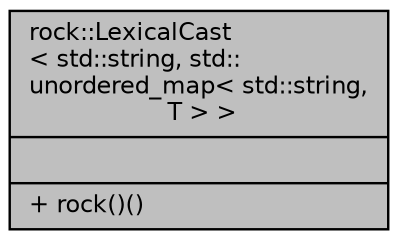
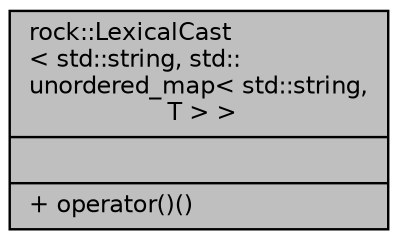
node "rock::LexicalCast": text "+ rock()()" -> "+ operator()()"
